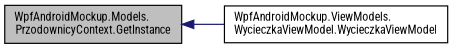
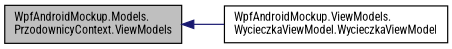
node "WpfAndroidMockup.Models. PrzodownicyContext.GetInstance": label "WpfAndroidMockup.Models. PrzodownicyContext.GetInstance" -> "WpfAndroidMockup.Models. PrzodownicyContext.ViewModels"
